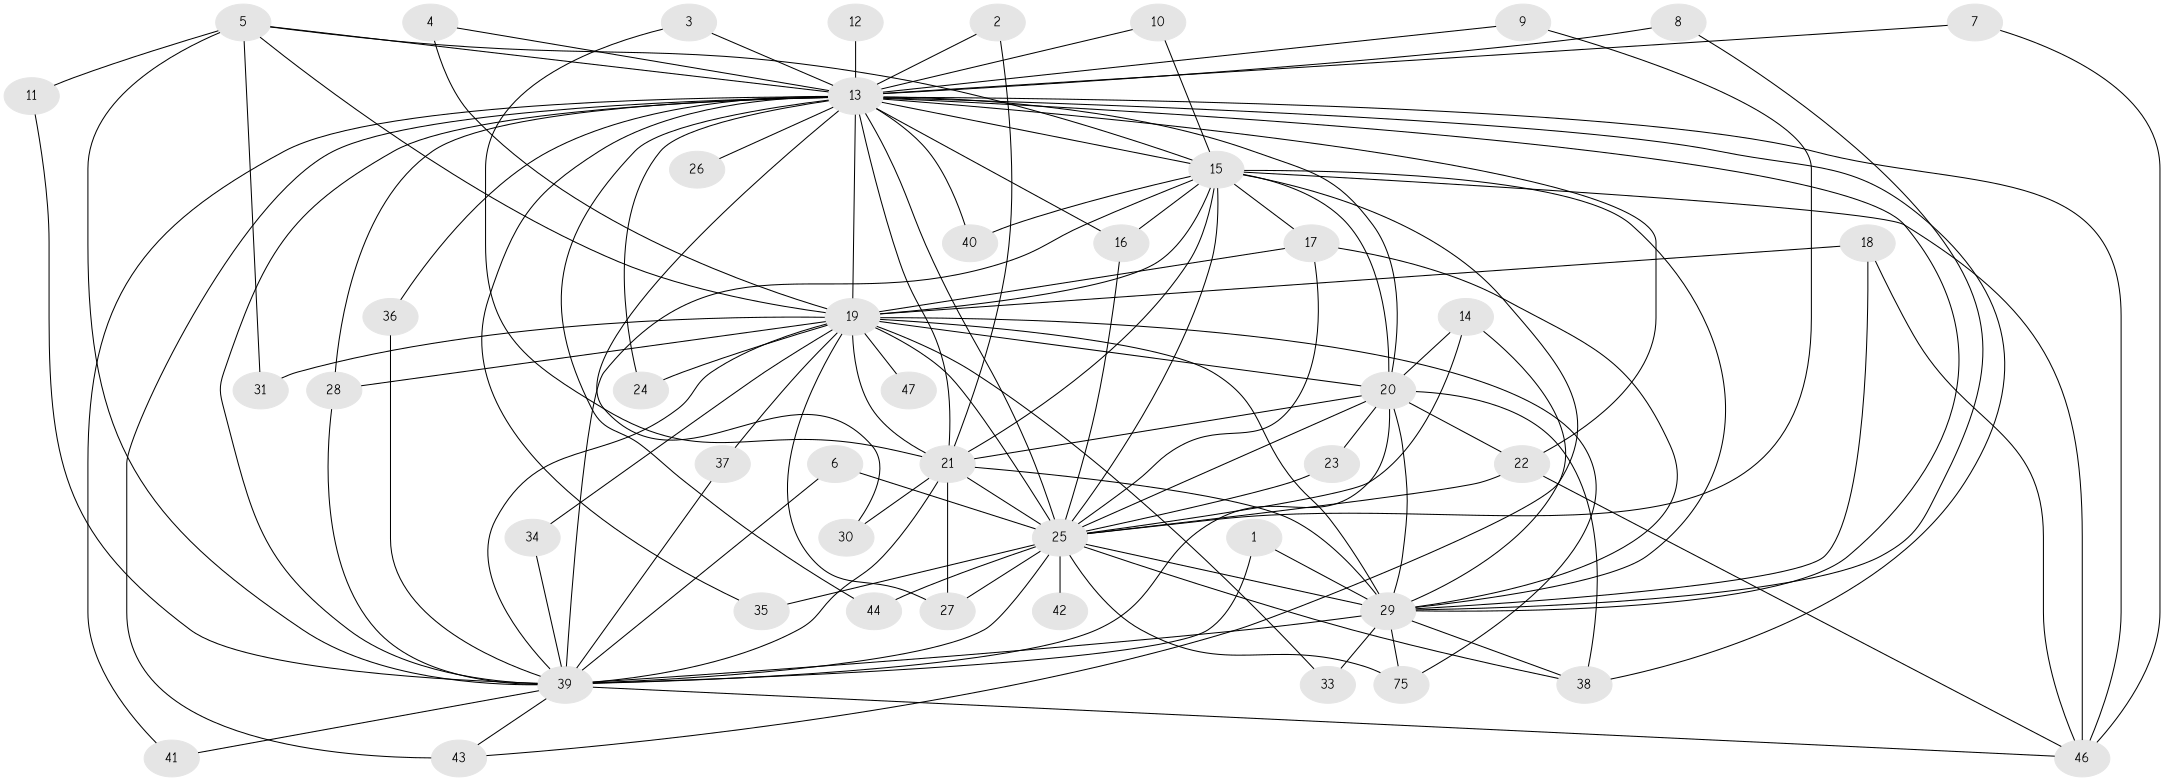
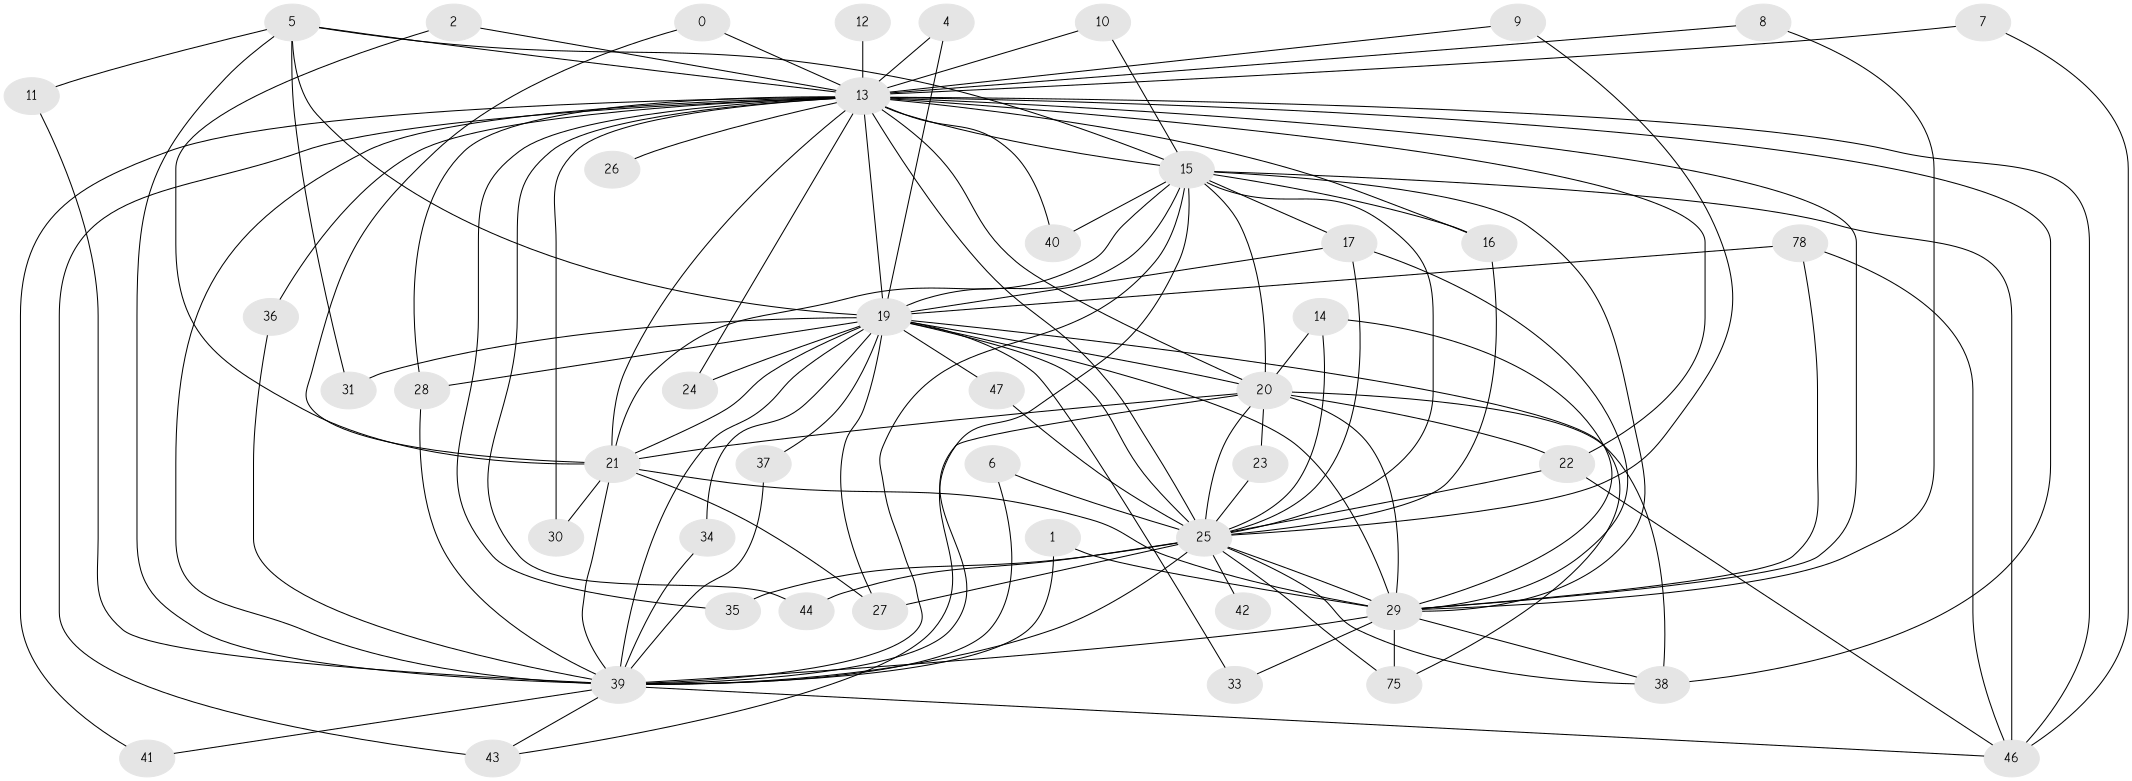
node "3": label "3" -> "0"
node "18": label "18" -> "78"
edge "21" -- "25": now "47" -- "25"
